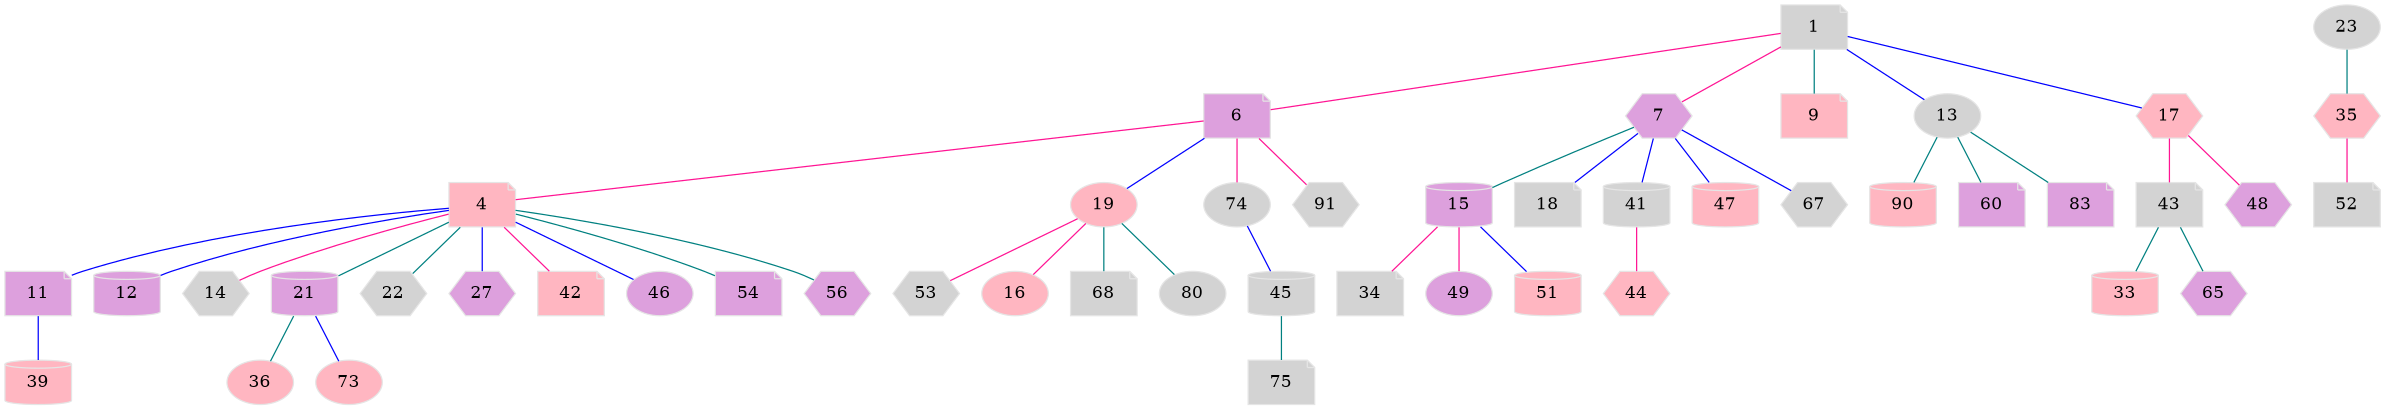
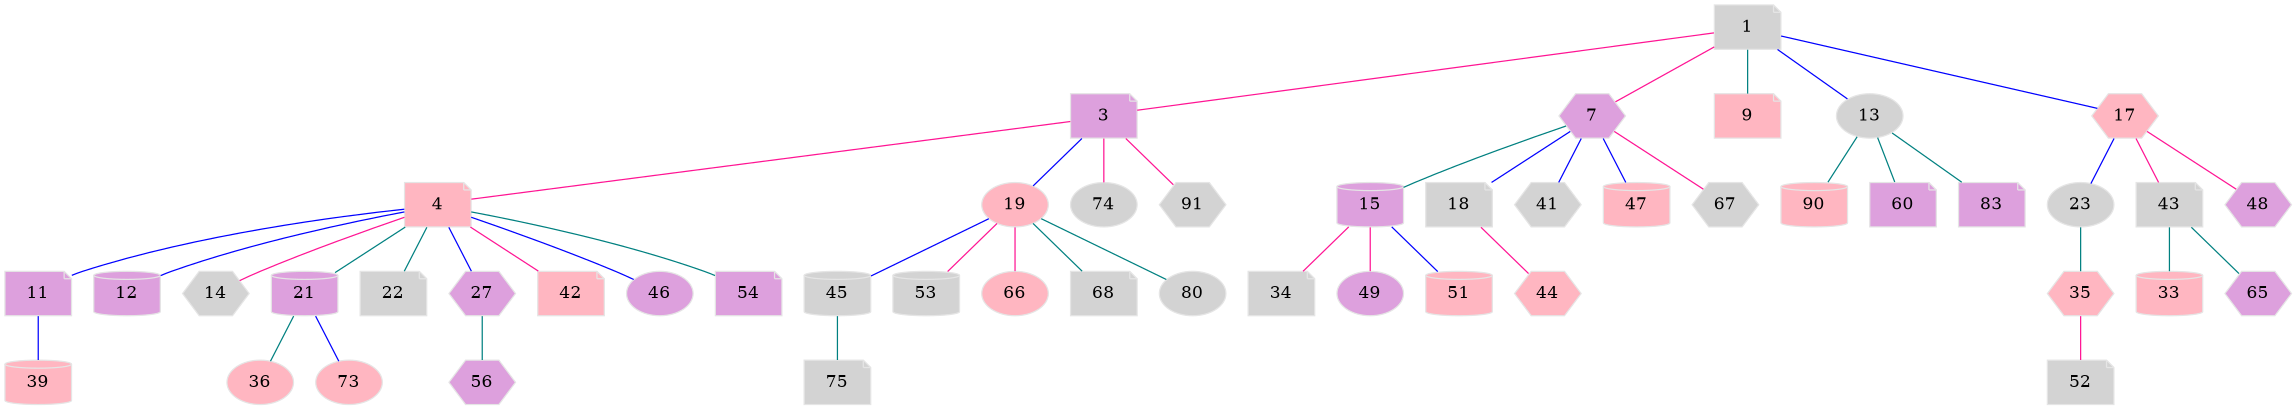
node "6": label "6" -> "3"
edge "7" -- "67": color blue -> deeppink
edge "17" -- "23": added
node "41": shape cylinder -> hexagon
edge "4" -- "56": now "27" -- "56"
edge "74" -- "45": now "19" -- "45"
edge "41" -- "44": now "18" -- "44"
node "22": shape hexagon -> note
node "53": shape hexagon -> cylinder
node "16": label "16" -> "66"
